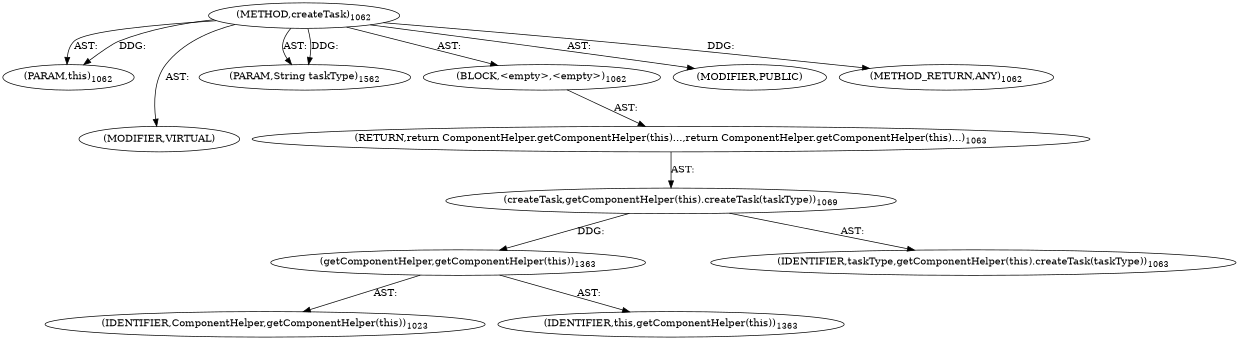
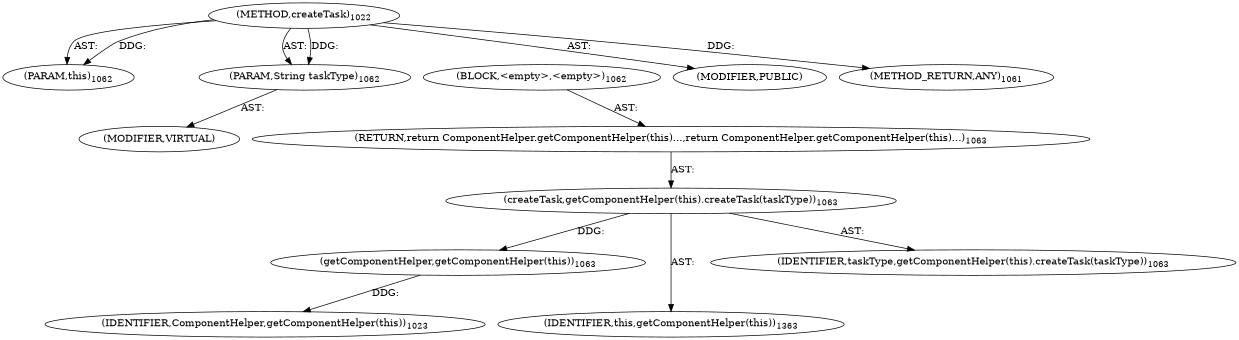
node "(METHOD,createTask)": text "1062" -> "1022"
edge "(METHOD,createTask)" -> "(BLOCK,<empty>,<empty>)": removed, label "AST:"
edge "(METHOD,createTask)" -> "(MODIFIER,VIRTUAL)": now "(PARAM,String taskType)" -> "(MODIFIER,VIRTUAL)"
node "(PARAM,String taskType)": text "1562" -> "1062"
node "(METHOD_RETURN,ANY)": text "1062" -> "1061"
node "(createTask,getComponentHelper(this).createTask(taskType))": text "1069" -> "1063"
node "(getComponentHelper,getComponentHelper(this))": text "1363" -> "1063"
edge "(getComponentHelper,getComponentHelper(this))" -> "(IDENTIFIER,this,getComponentHelper(this))": now "(createTask,getComponentHelper(this).createTask(taskType))" -> "(IDENTIFIER,this,getComponentHelper(this))"
edge "(getComponentHelper,getComponentHelper(this))" -> "(IDENTIFIER,ComponentHelper,getComponentHelper(this))": label "AST: " -> "DDG: "
